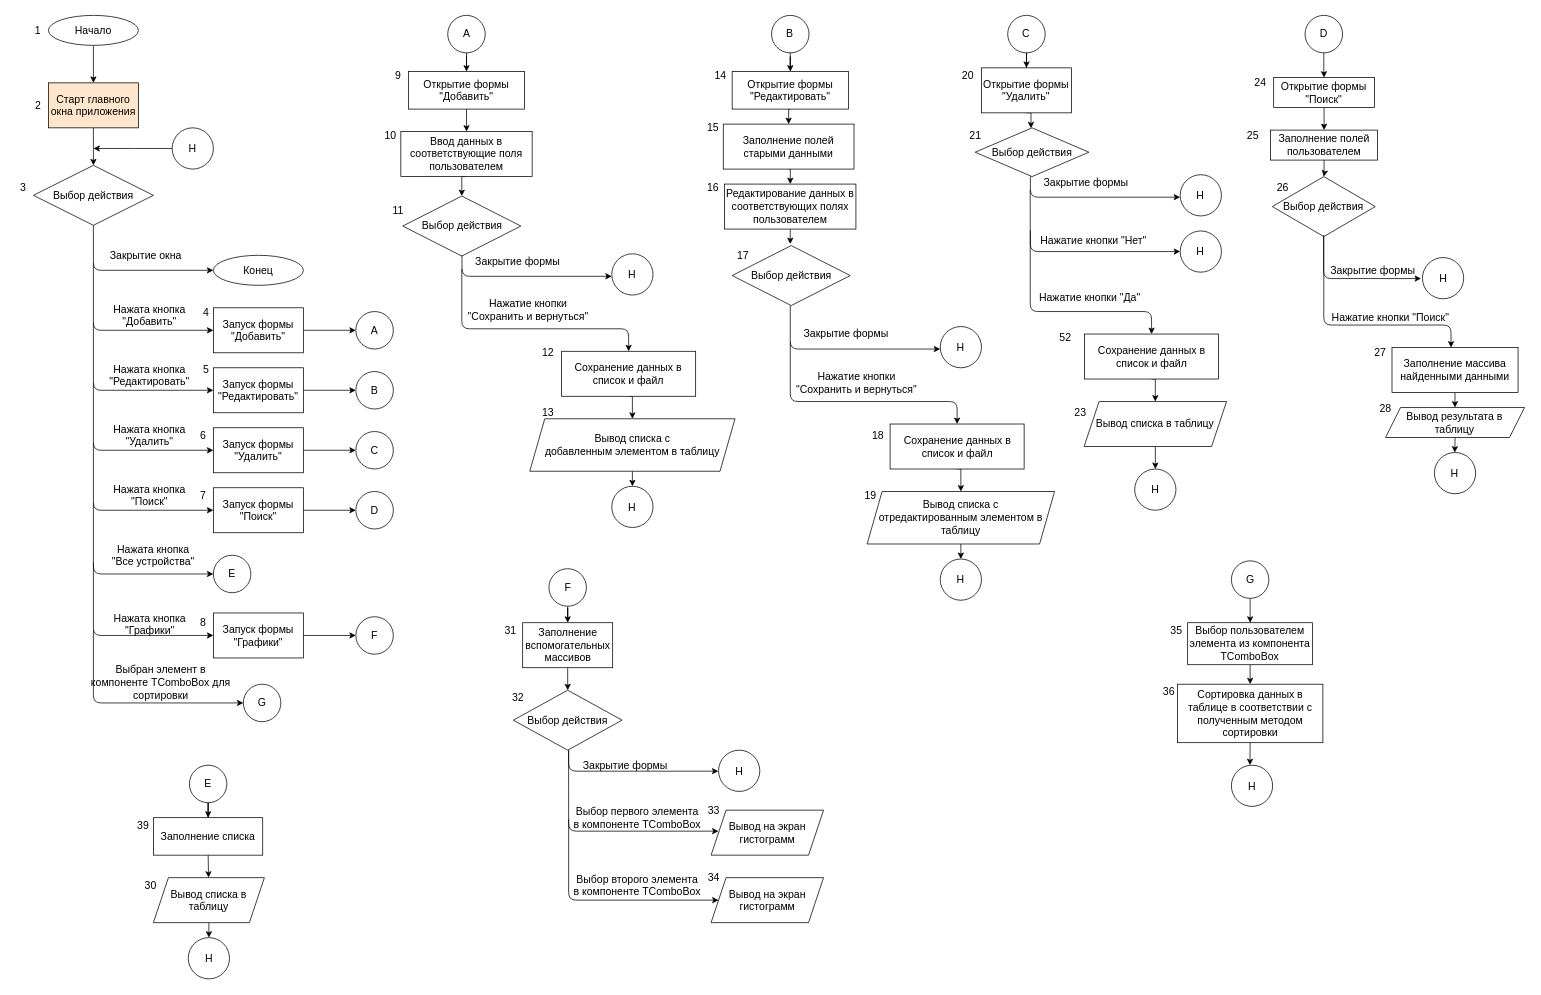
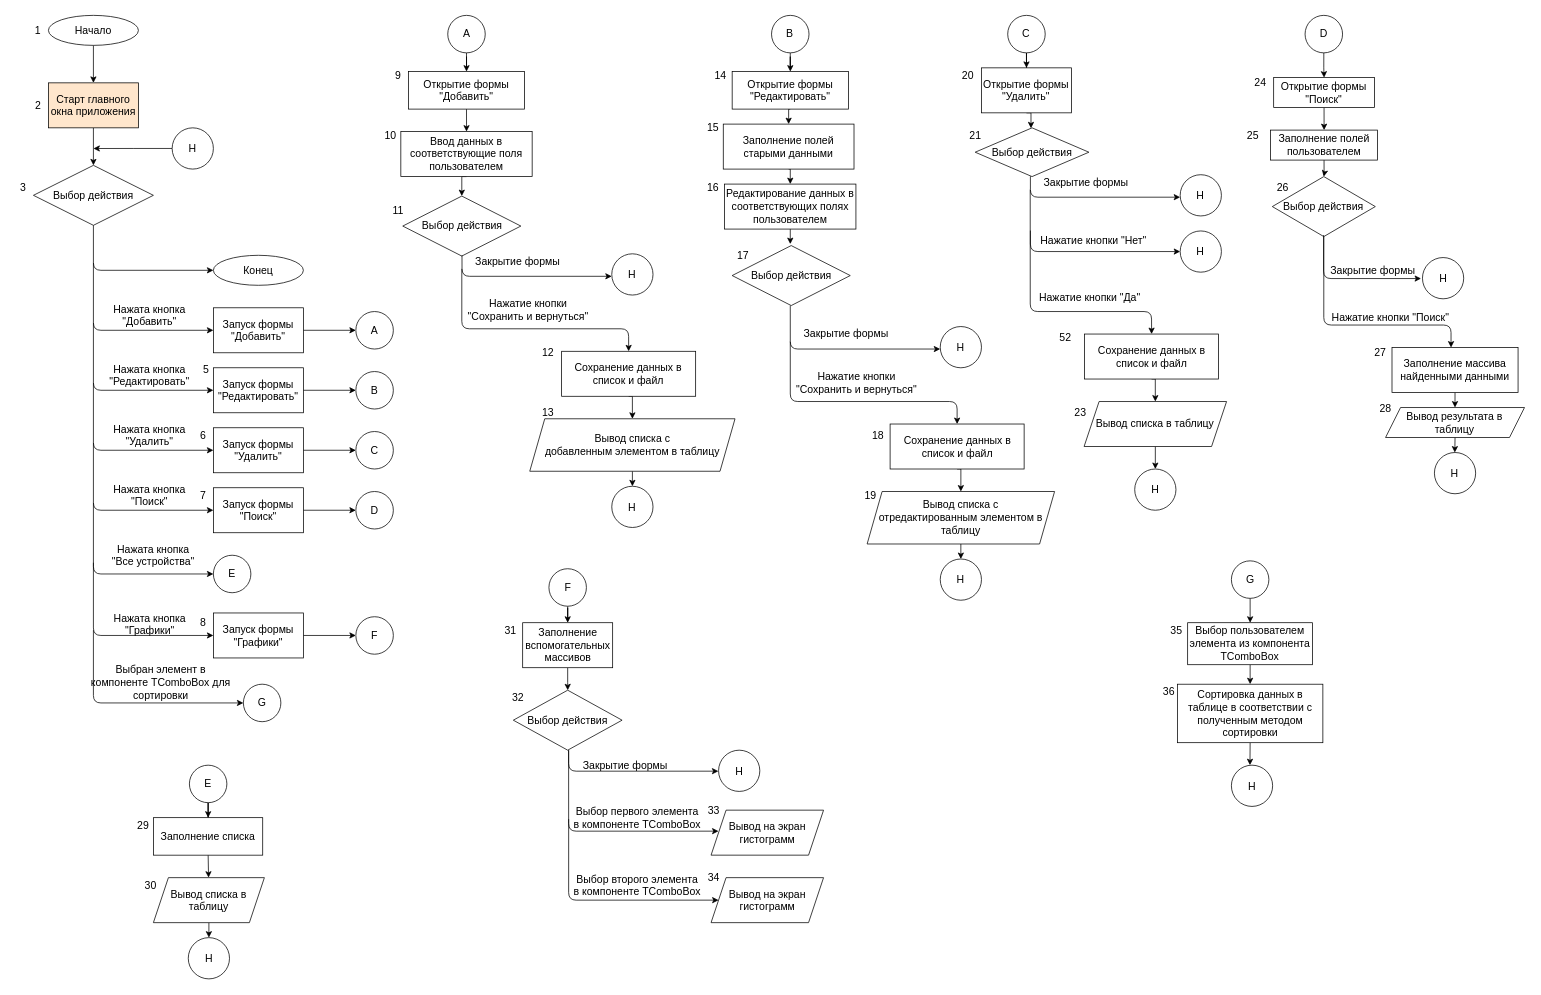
node "Закрытие окна": removed
node "4": removed
node "39": label "39" -> "29"
